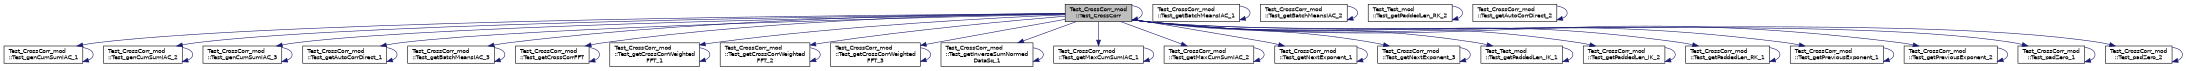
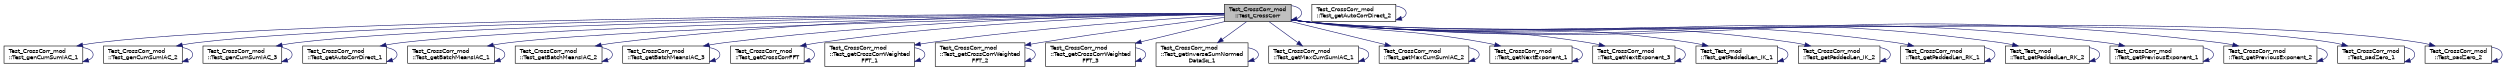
edge "Test_CrossCorr_mod ::Test_CrossCorr" -> "Test_CrossCorr_mod ::Test_getBatchMeansIAC_2": added
edge "Test_CrossCorr_mod ::Test_CrossCorr" -> "Test_Test_mod ::Test_getPaddedLen_RK_2": added
edge "Test_CrossCorr_mod ::Test_CrossCorr" -> "Test_CrossCorr_mod ::Test_getBatchMeansIAC_1": added
